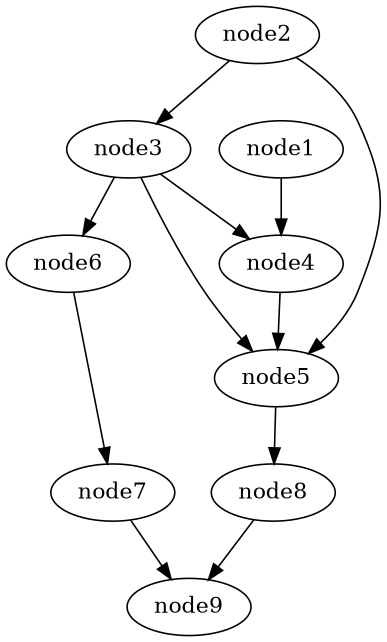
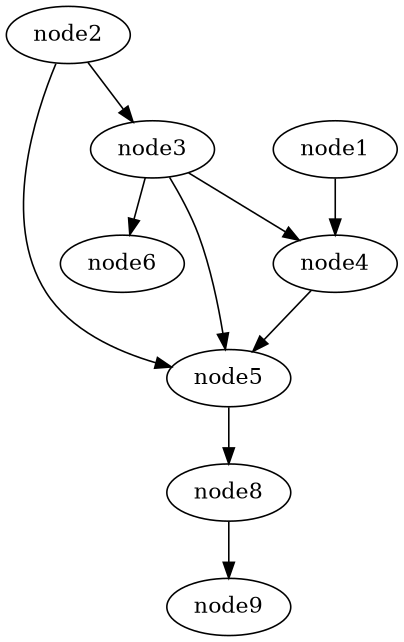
node "node7": removed
